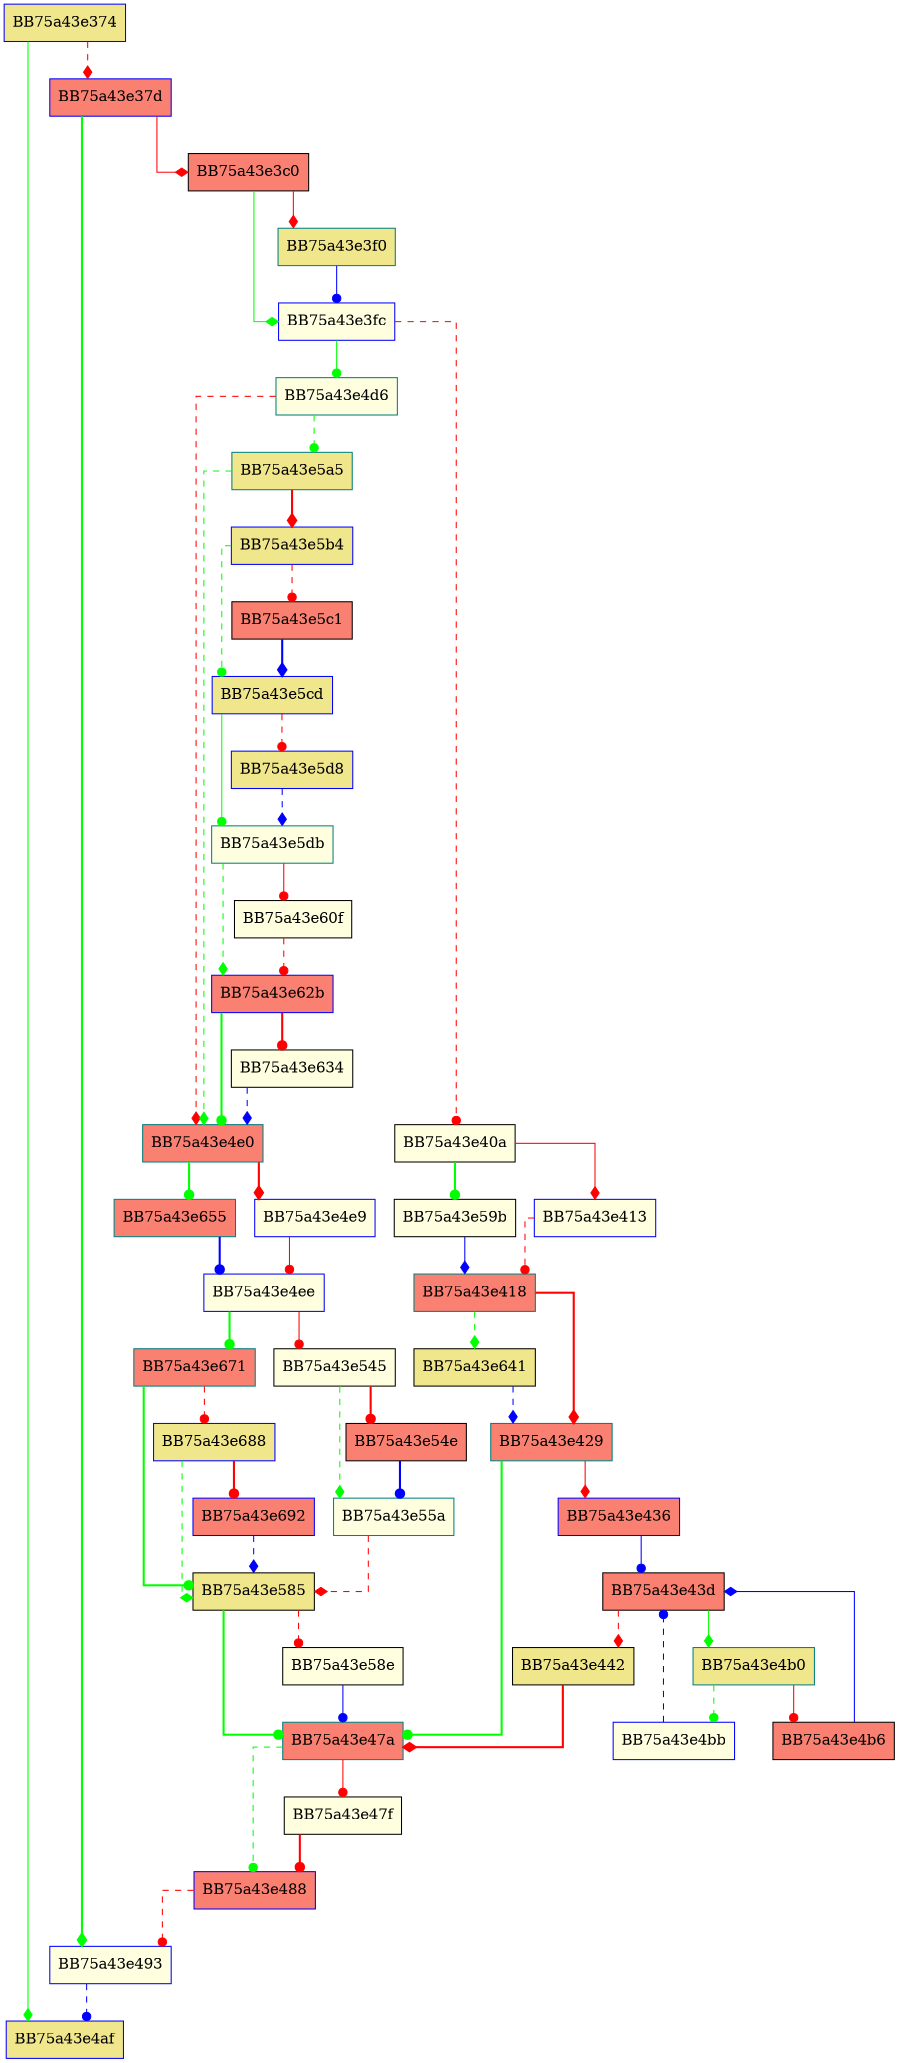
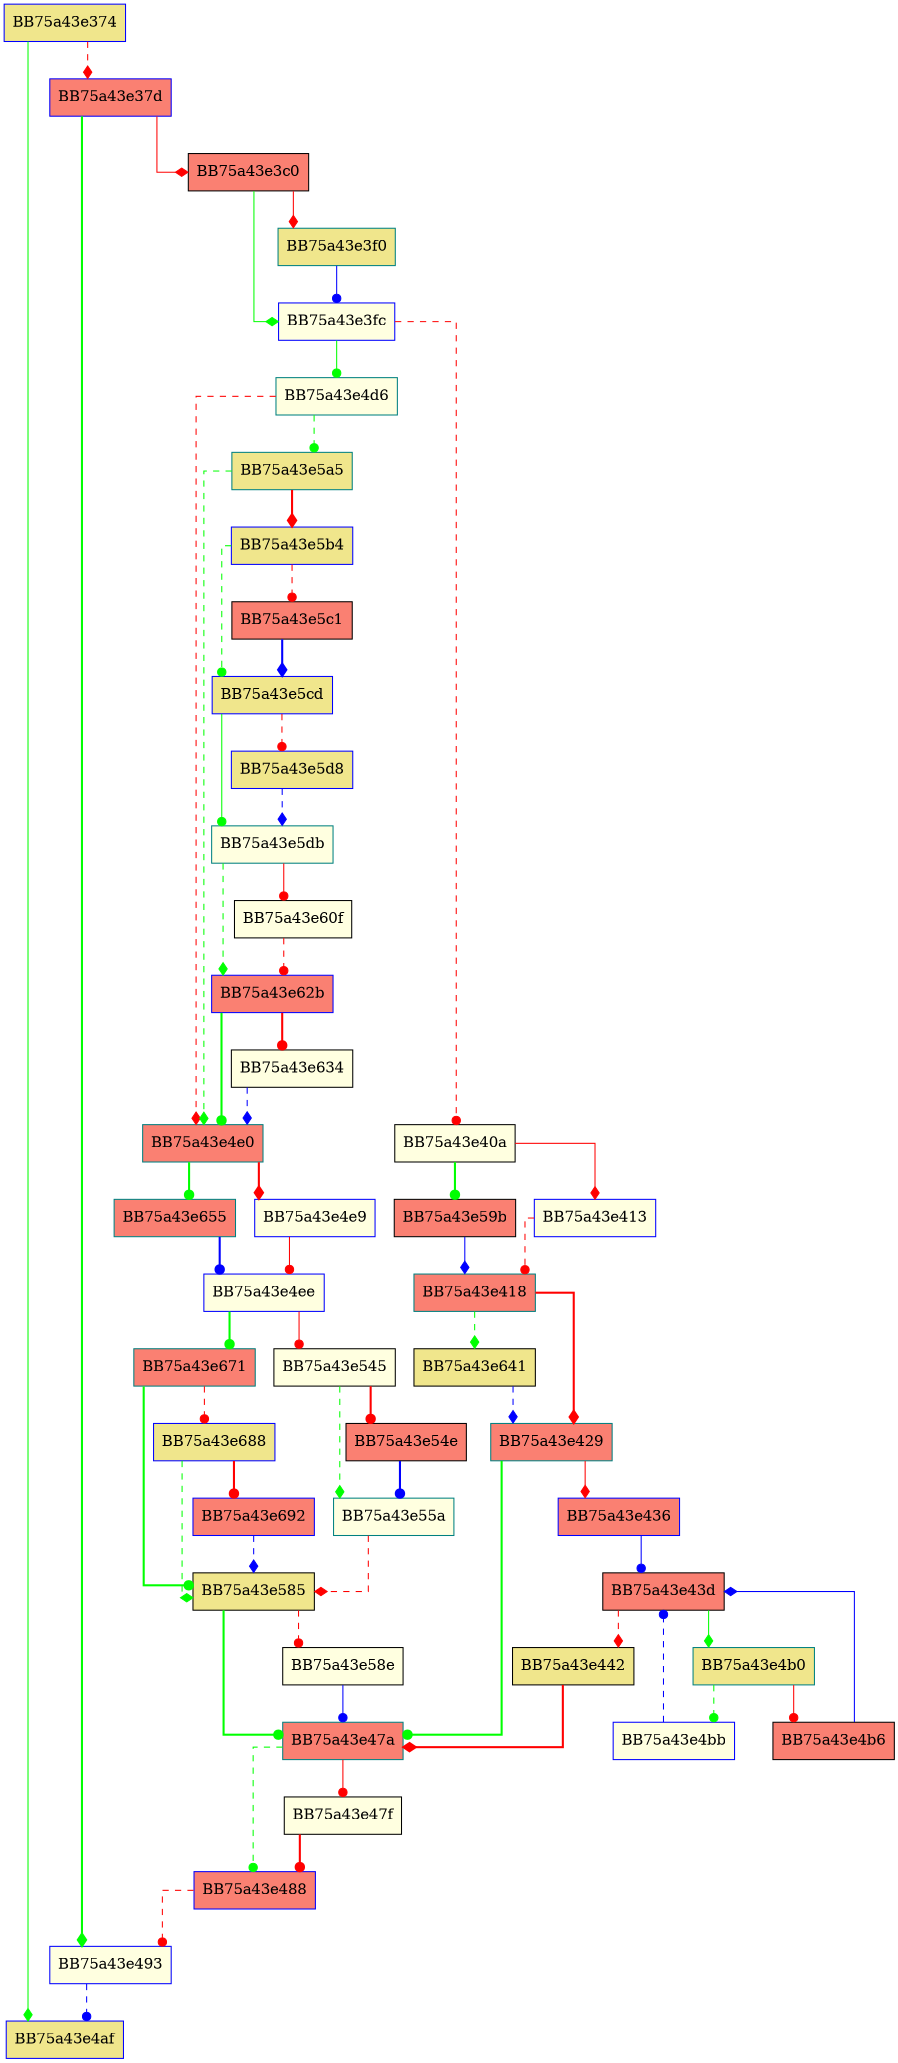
node "BB75a43e59b": fillcolor lightyellow -> salmon
